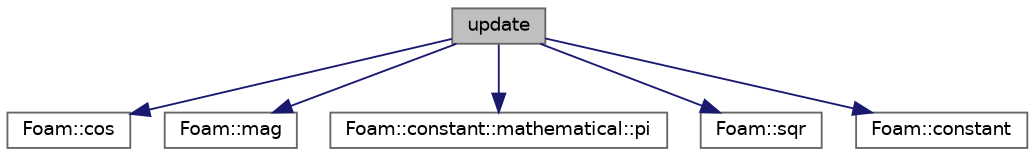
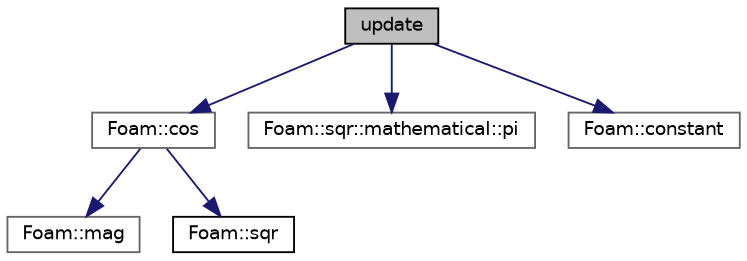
node "update": color gray40 -> black
edge "update" -> "Foam::mag": now "Foam::cos" -> "Foam::mag"
edge "update" -> "Foam::sqr": now "Foam::cos" -> "Foam::sqr"
node "Foam::constant::mathematical::pi": label "Foam::constant::mathematical::pi" -> "Foam::sqr::mathematical::pi"
node "Foam::sqr": color gray40 -> black
